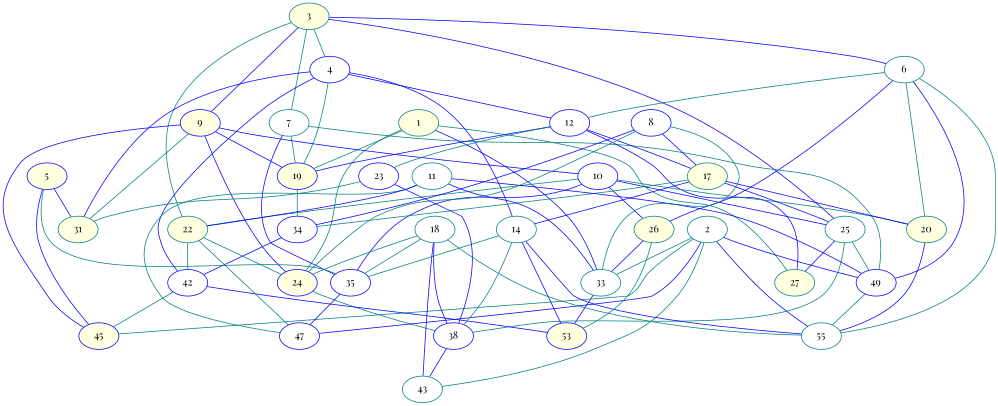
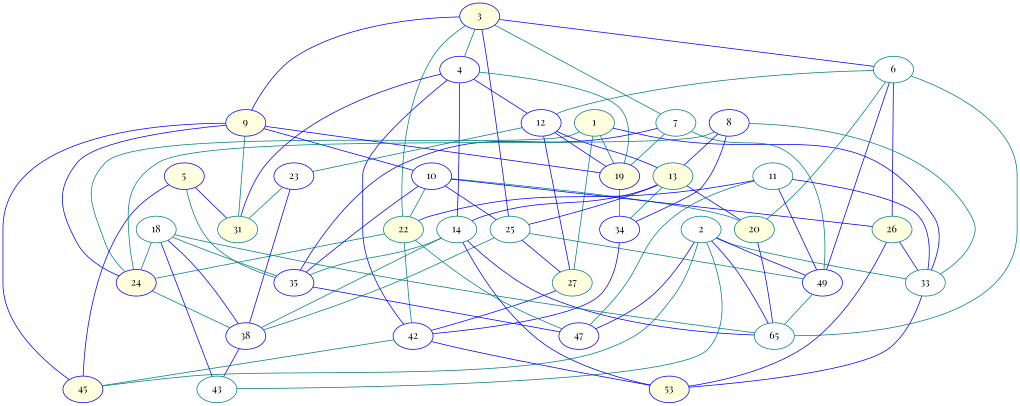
node "3": color teal -> blue
node "17": label "17" -> "13"
edge "26" -- "53": color teal -> blue
edge "27" -- "42": added
node "55": label "55" -> "65"
